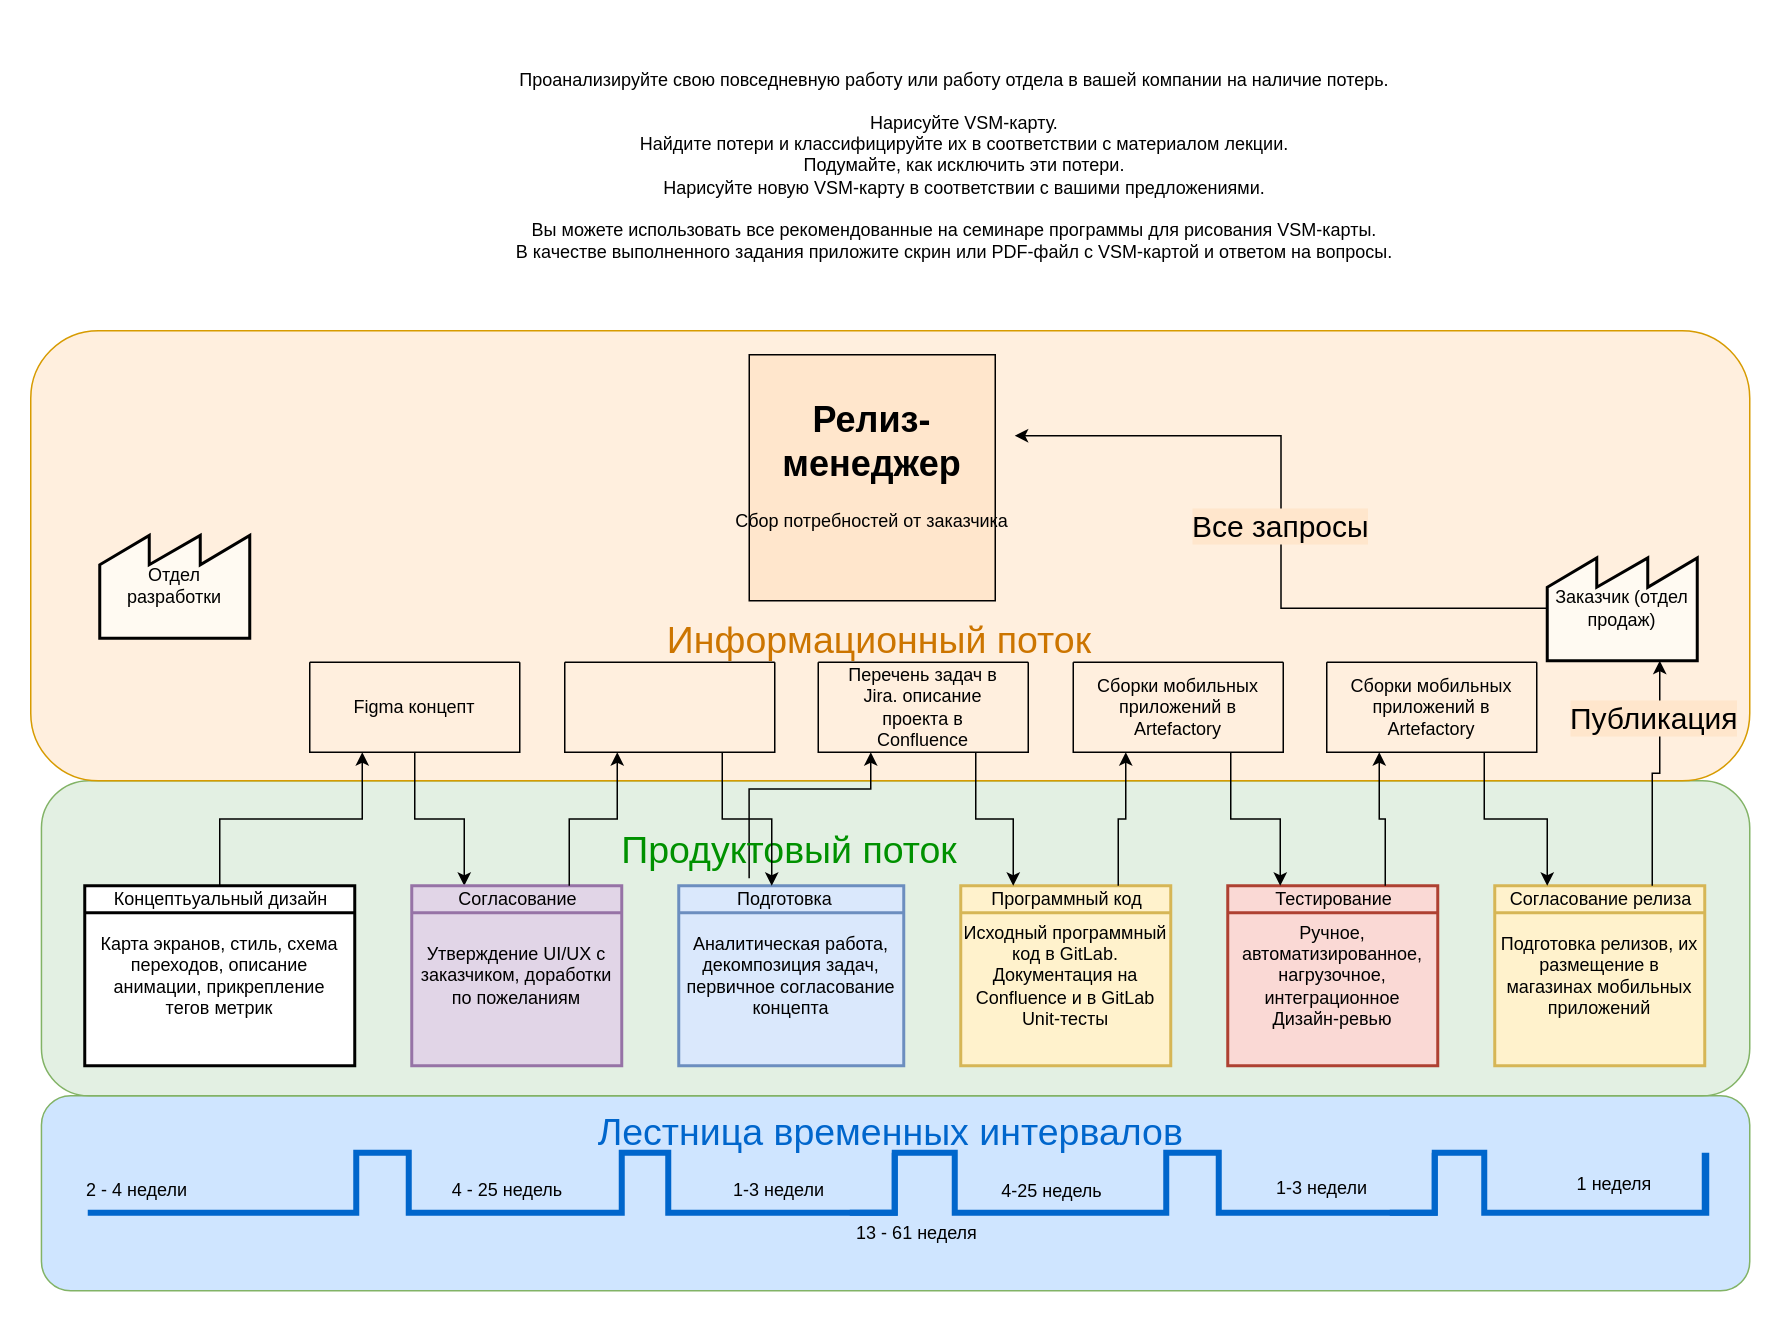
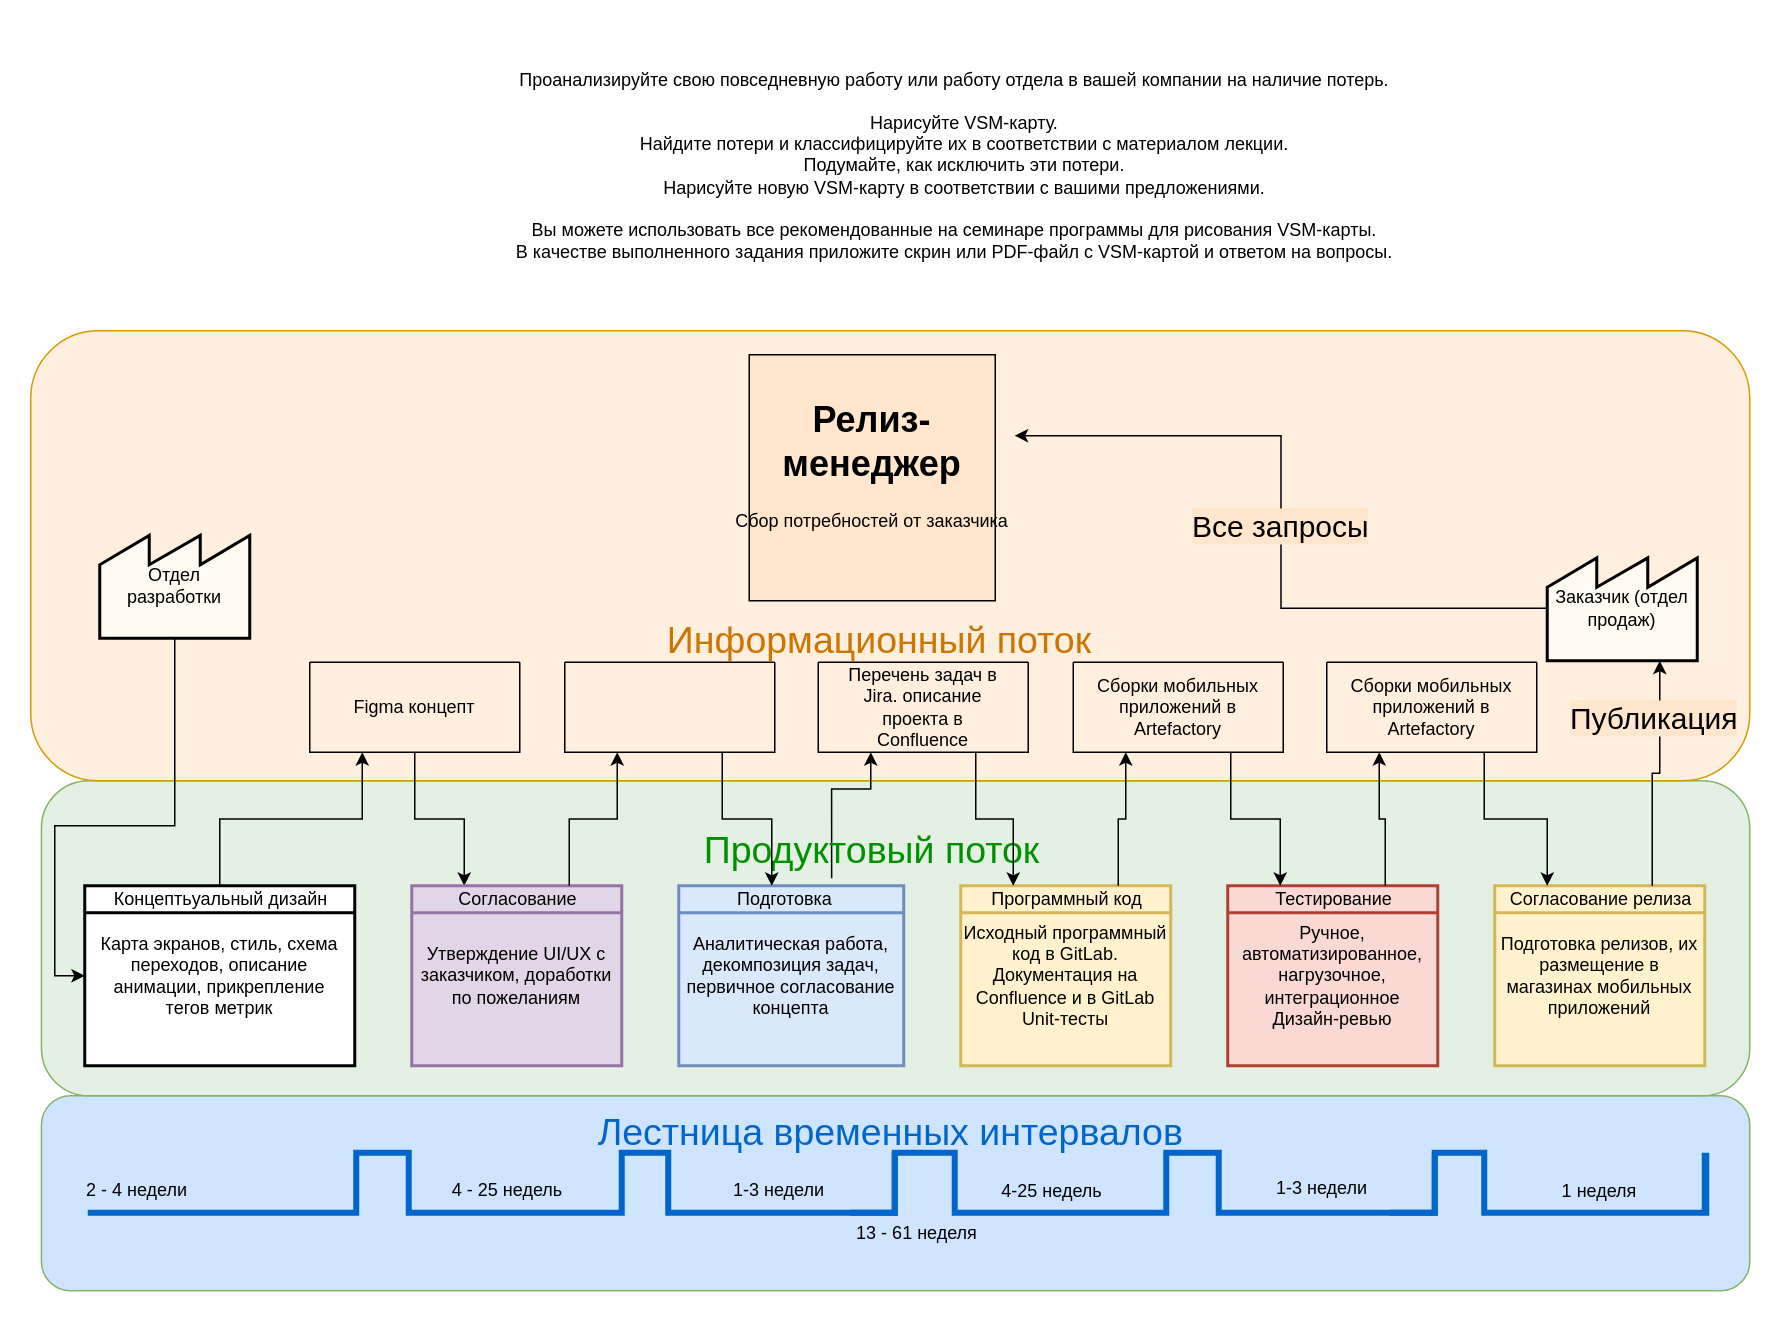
edge "Отдел разработки" -> "Карта экранов, стиль, схема переходов, описание анимации, прикрепление тегов метрик": added
node "Продуктовый поток": moved (790, 848) -> (872, 848)
node "1 неделя": moved (1615, 1184) -> (1600, 1192)
